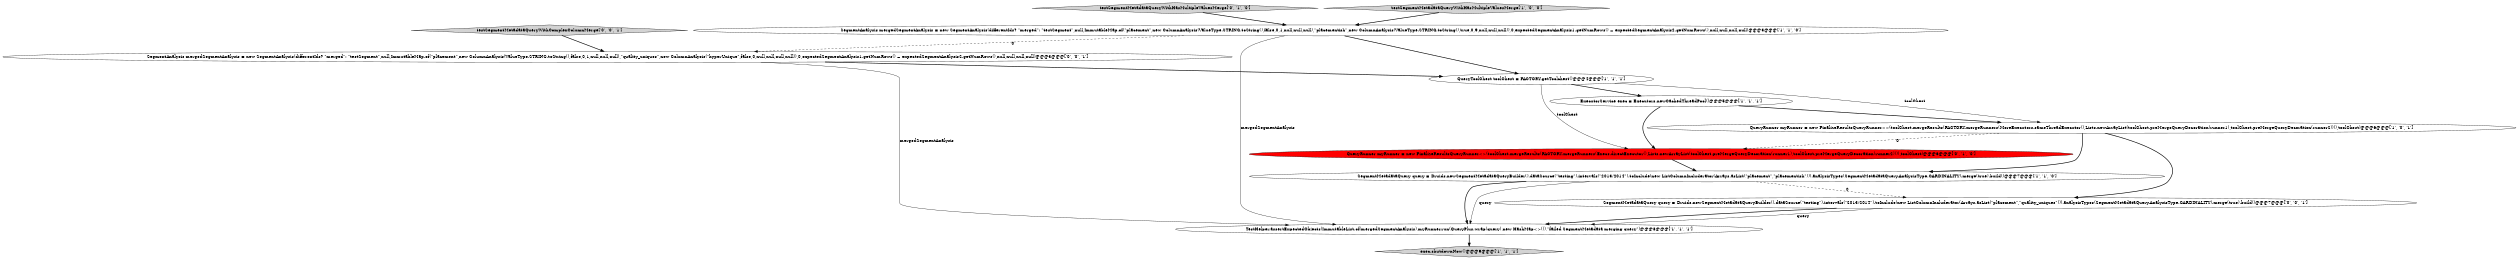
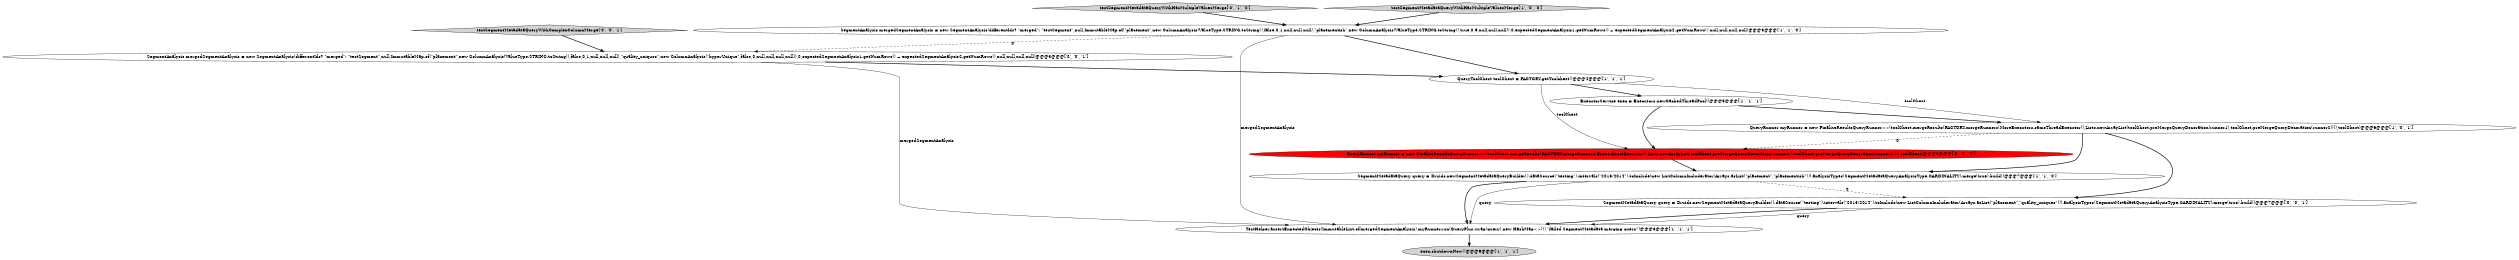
node "exec.shutdownNow()@@@9@@@['1', '1', '1']": shape diamond -> ellipse
